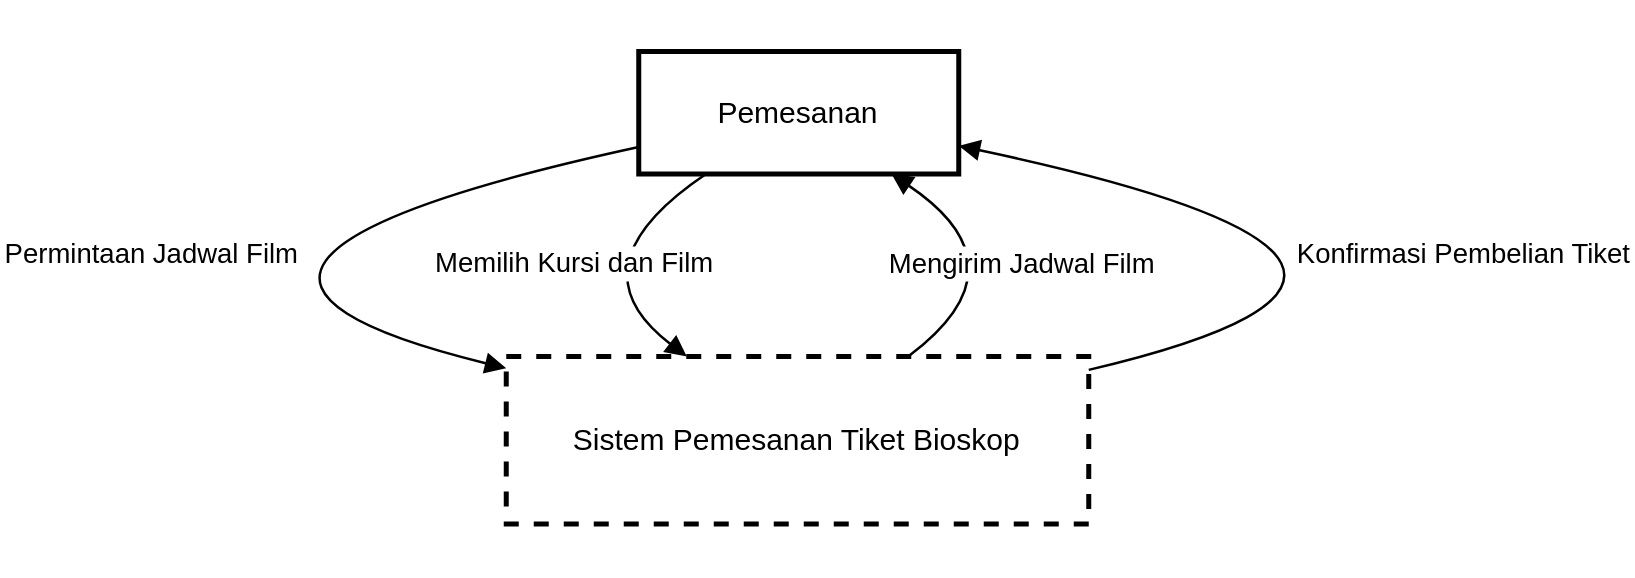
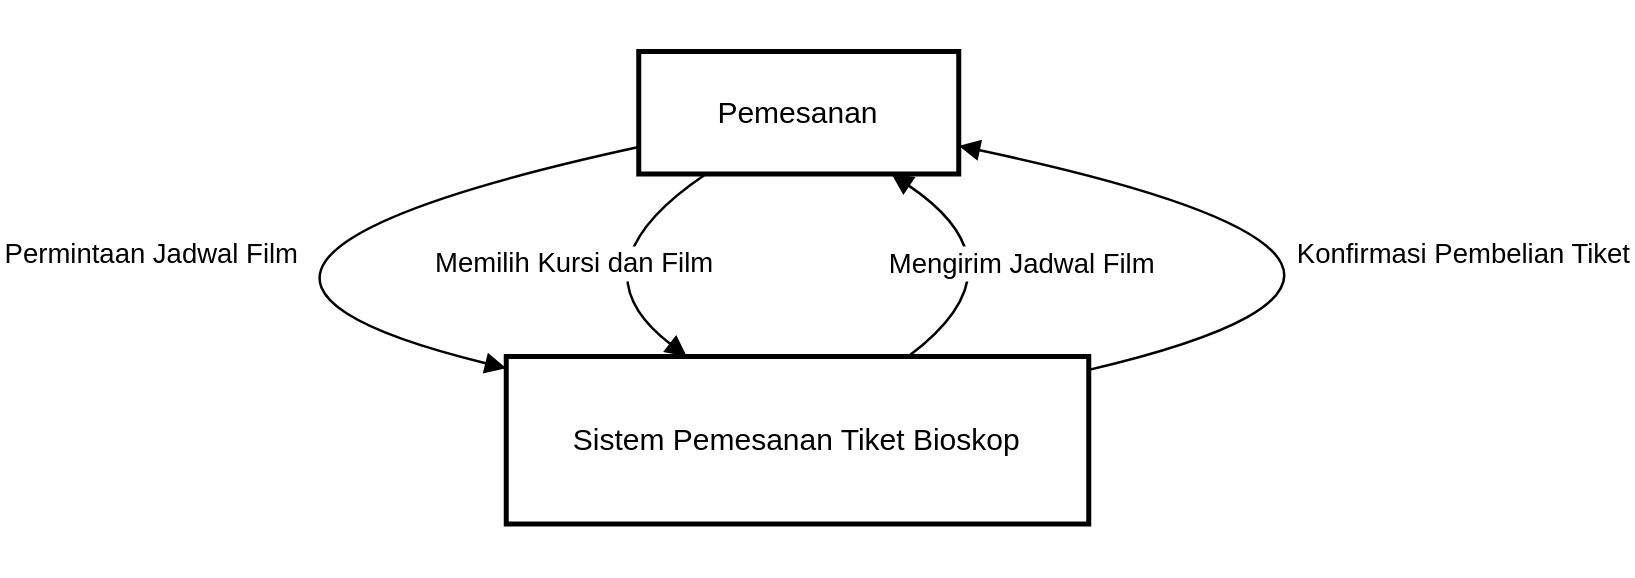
node "Sistem Pemesanan Tiket Bioskop": style dashed -> solid
